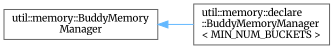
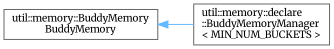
node "util::memory::BuddyMemory Manager": label "util::memory::BuddyMemory Manager" -> "util::memory::BuddyMemory BuddyMemory"
